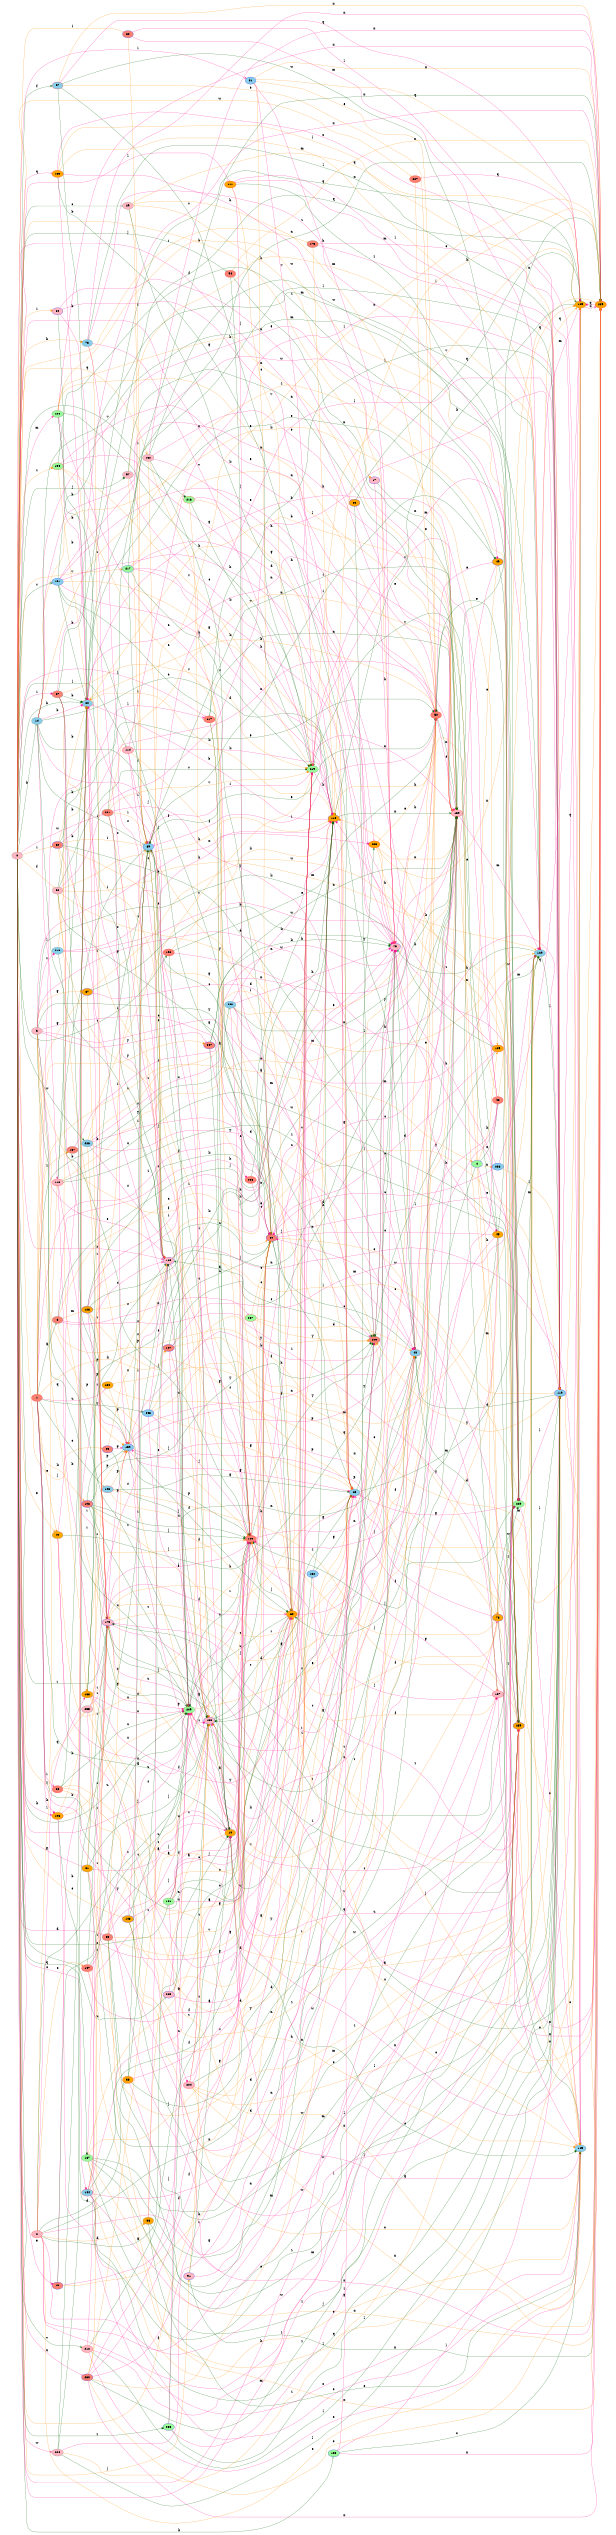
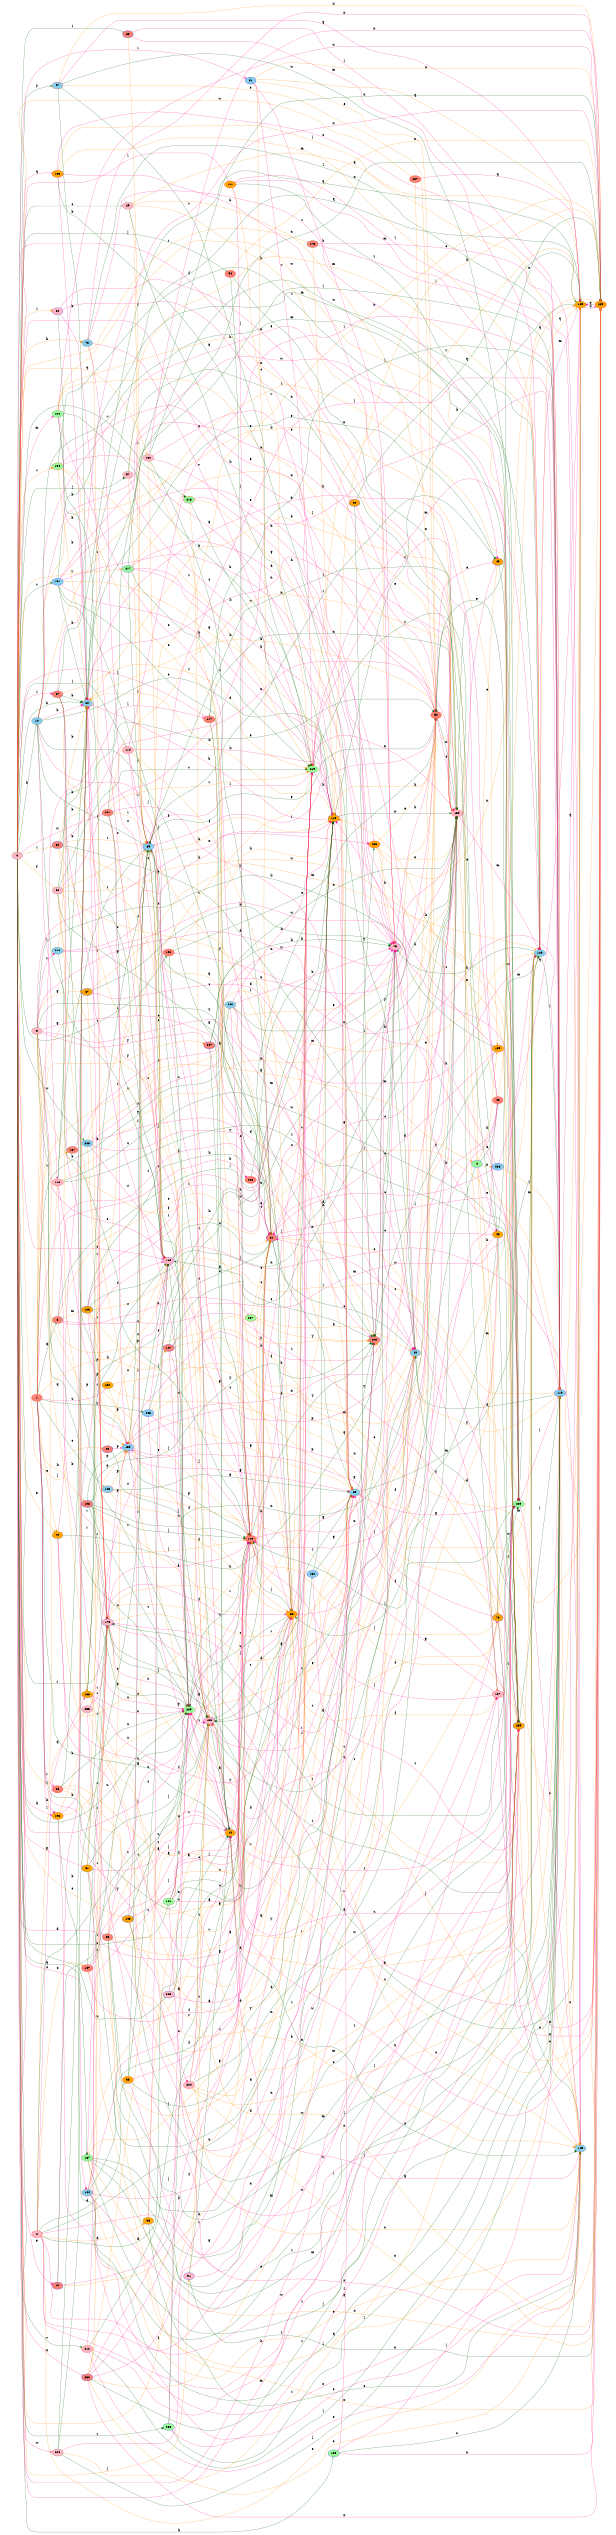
edge "0" -> "80": color darkorange -> darkgreen
node "17": removed
edge "128" -> "60": color darkgreen -> darkorange
